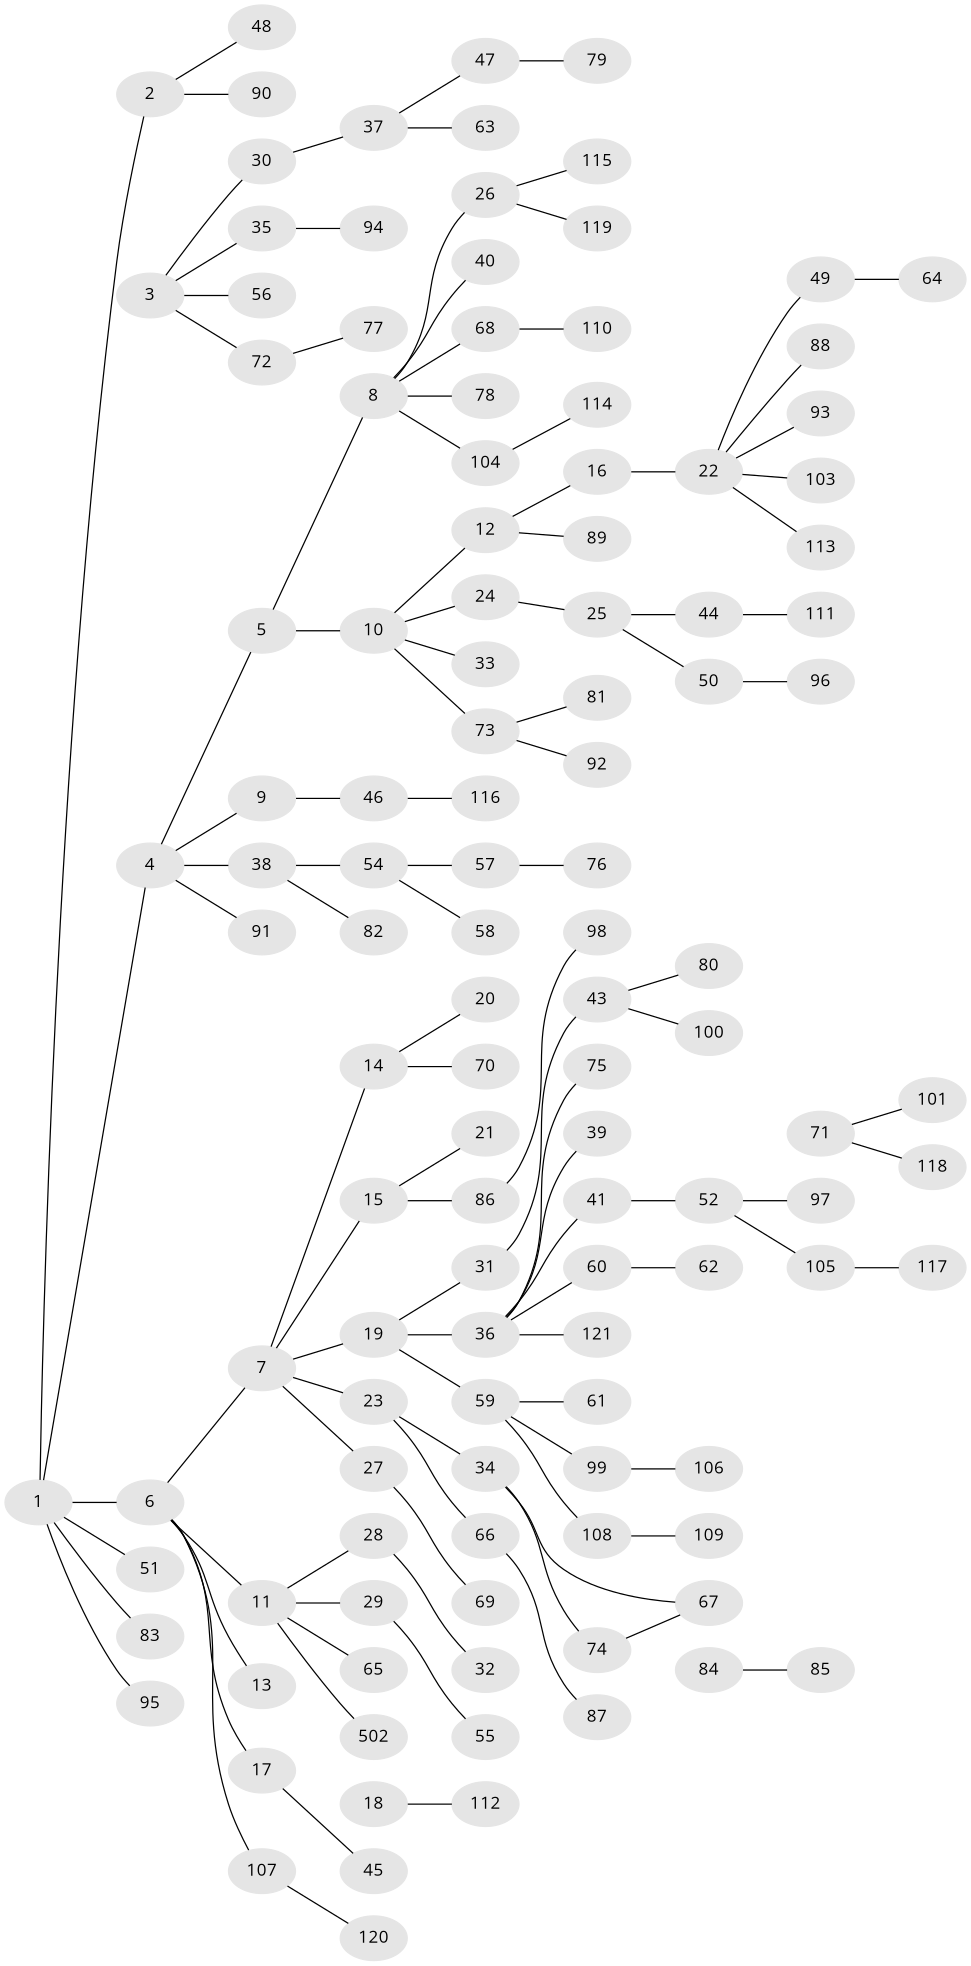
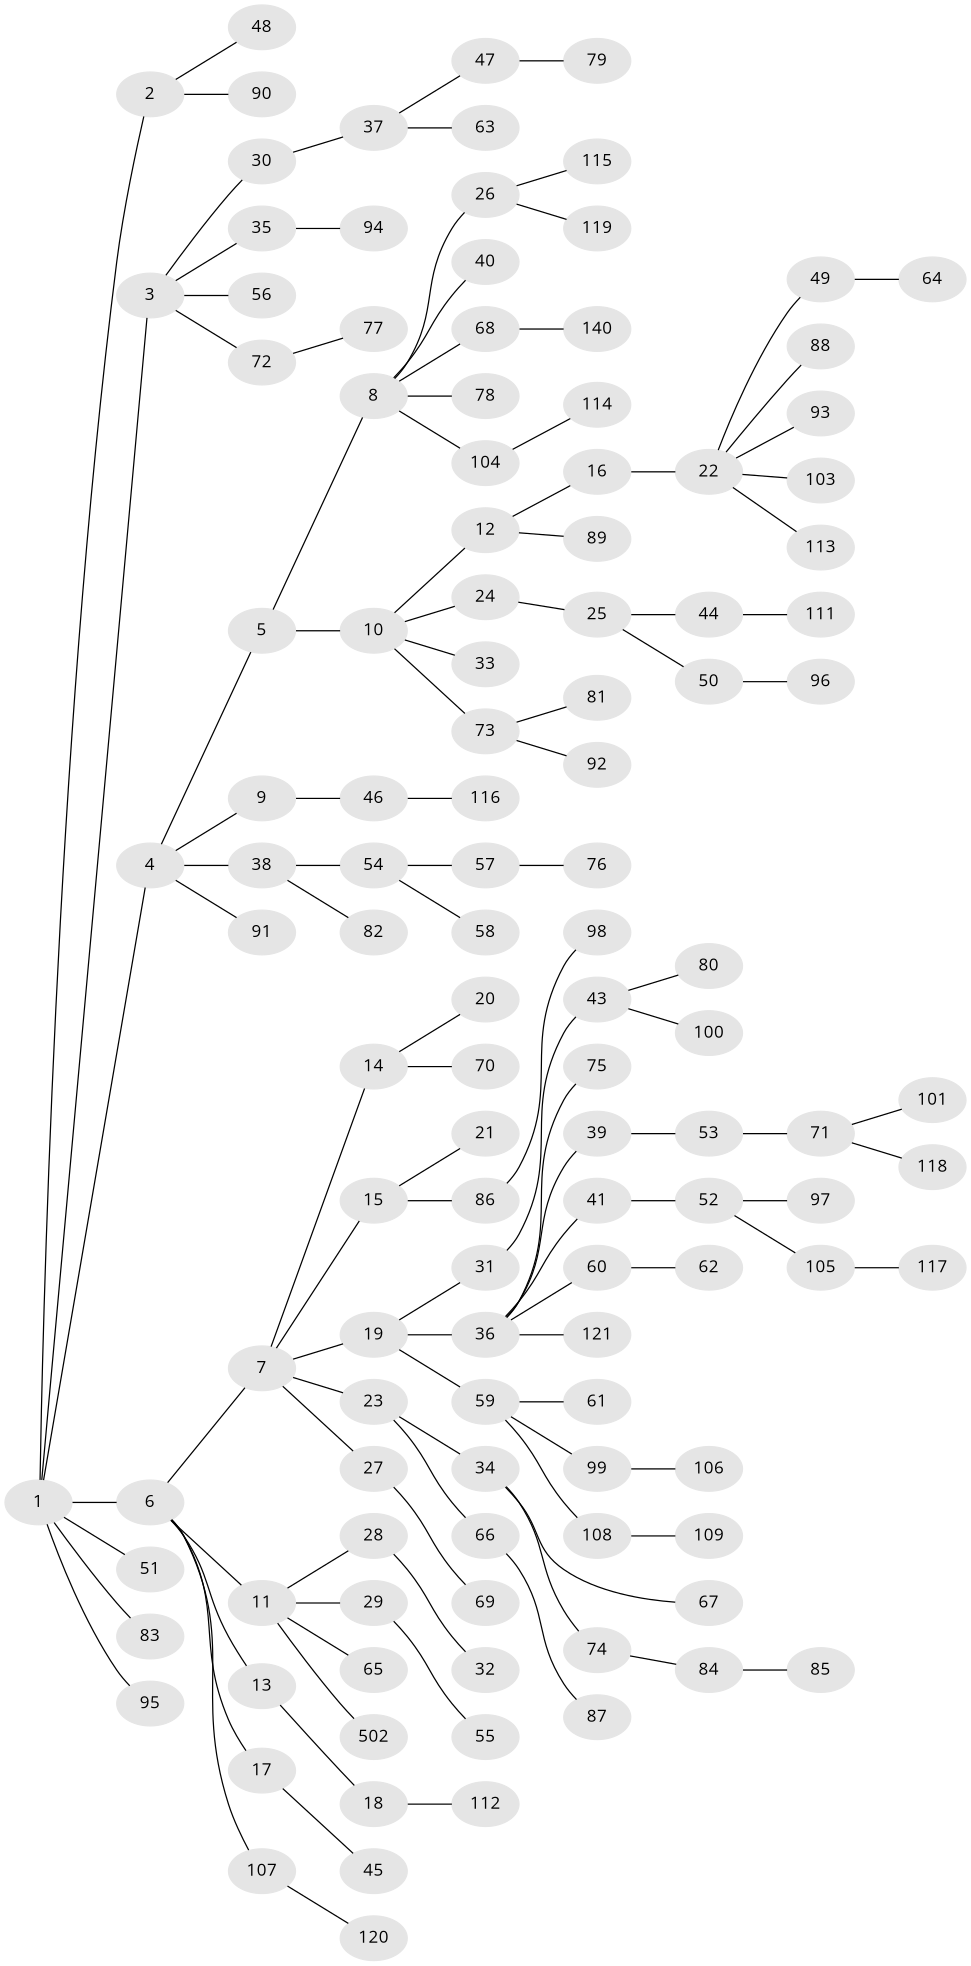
node "110": label "110" -> "140"
edge "3" -- "1": added
node "53": added
edge "67" -- "74": now "84" -- "74"
edge "13" -- "18": added
